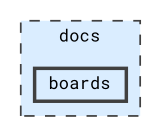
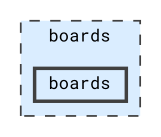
cluster "docs": label "docs" -> "boards"
